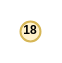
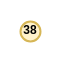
node "18": label "18" -> "38"
